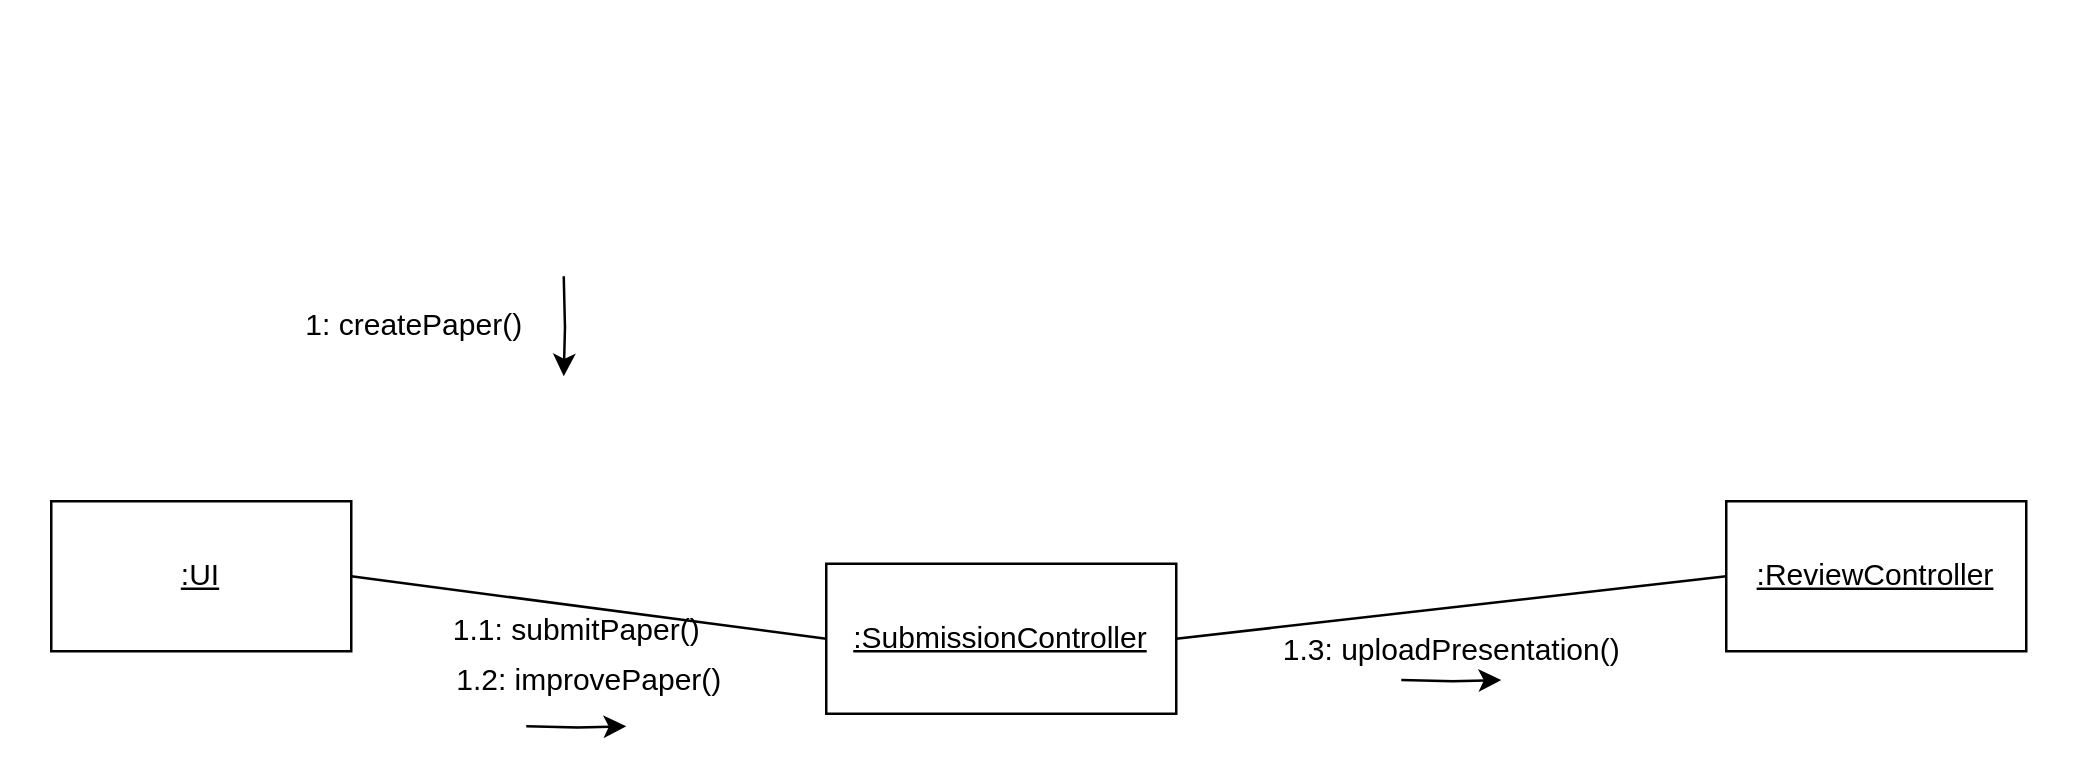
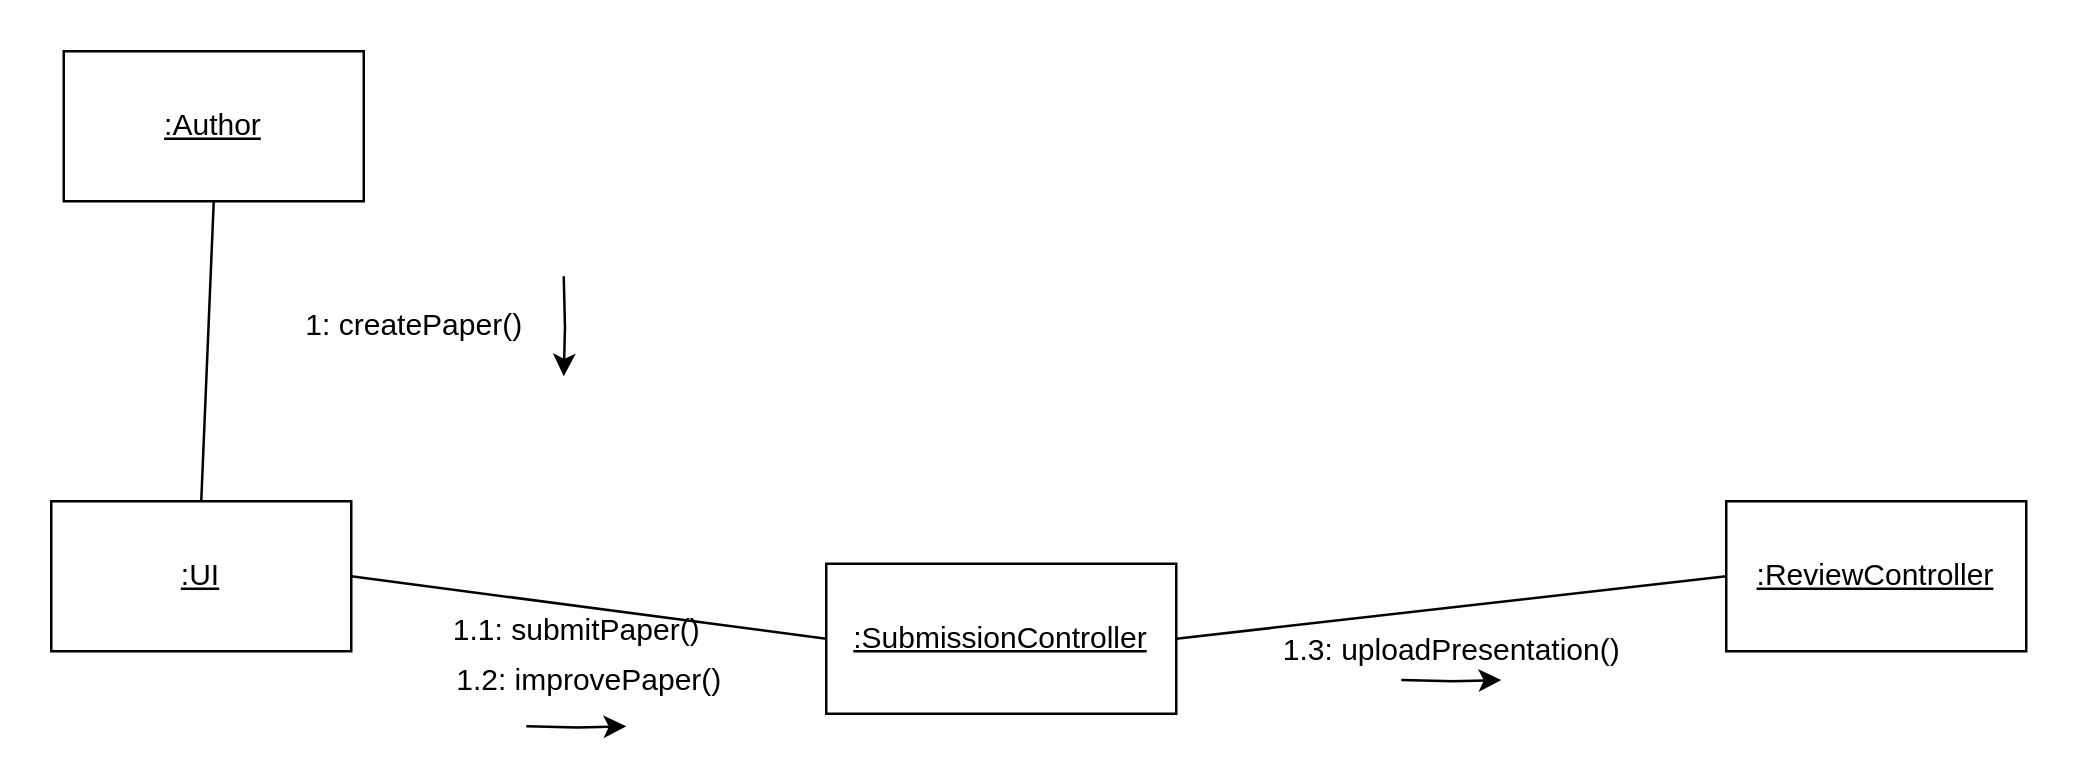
node ":Author": added
edge ":Author" -- ":UI": added
